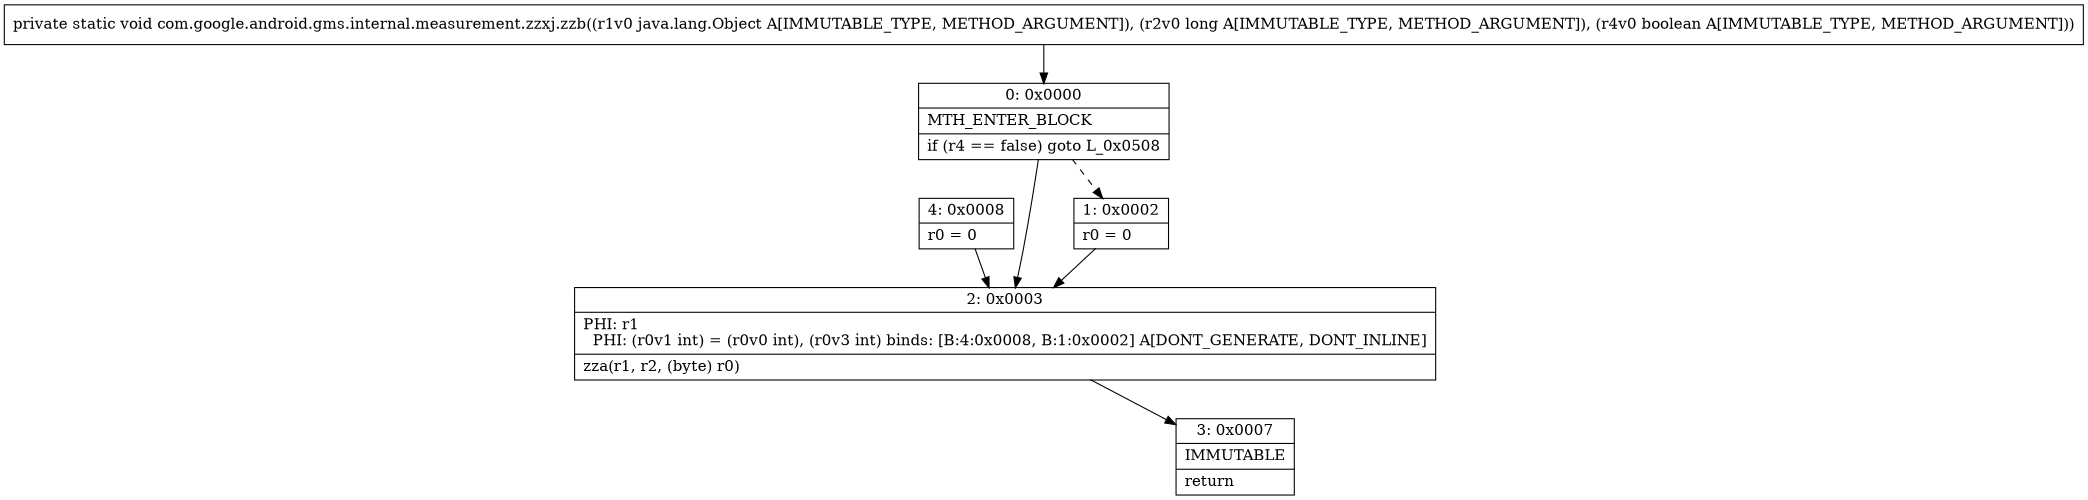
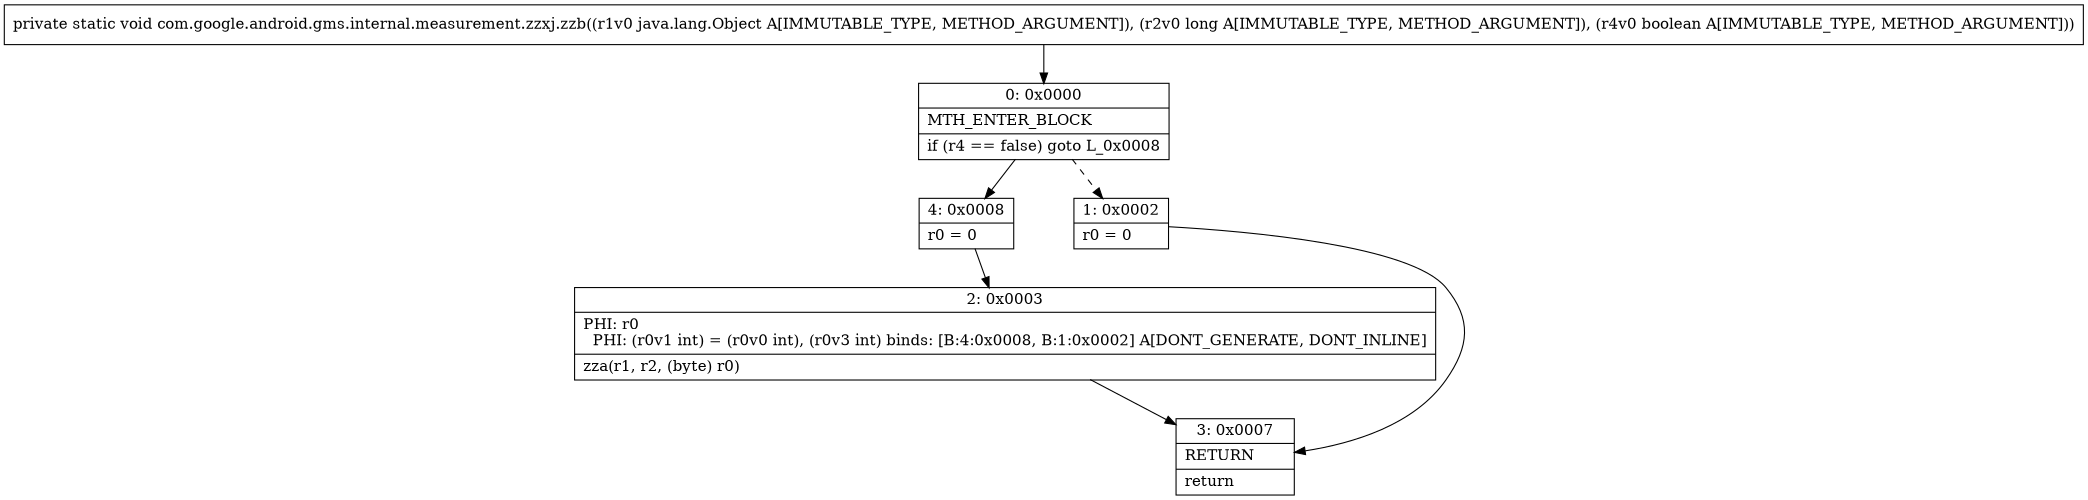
node "0: 0x0000": text "if (r4 == false) goto L_0x0508" -> "if (r4 == false) goto L_0x0008"
edge "0: 0x0000" -> "2: 0x0003": now "0: 0x0000" -> "4: 0x0008"
edge "1: 0x0002" -> "2: 0x0003": now "1: 0x0002" -> "3: 0x0007"
node "2: 0x0003": text "PHI: r1" -> "PHI: r0"
node "3: 0x0007": text "IMMUTABLE" -> "RETURN"
